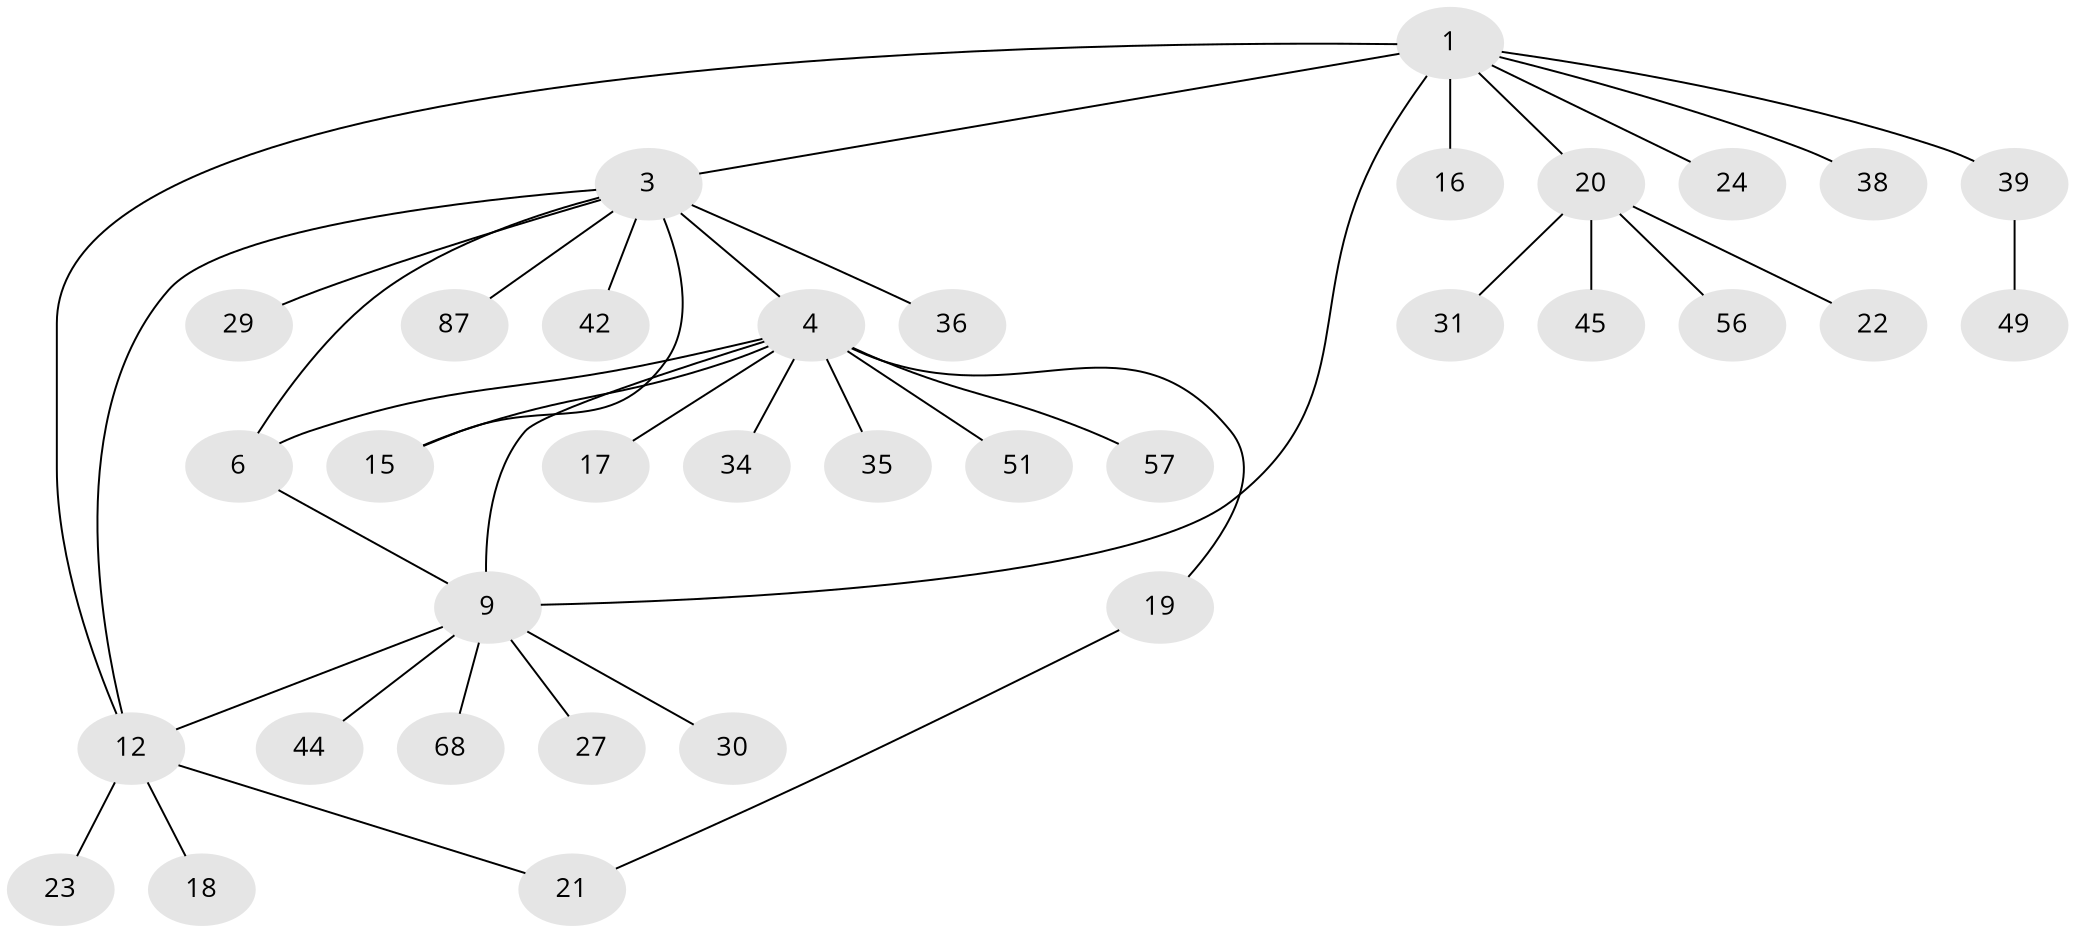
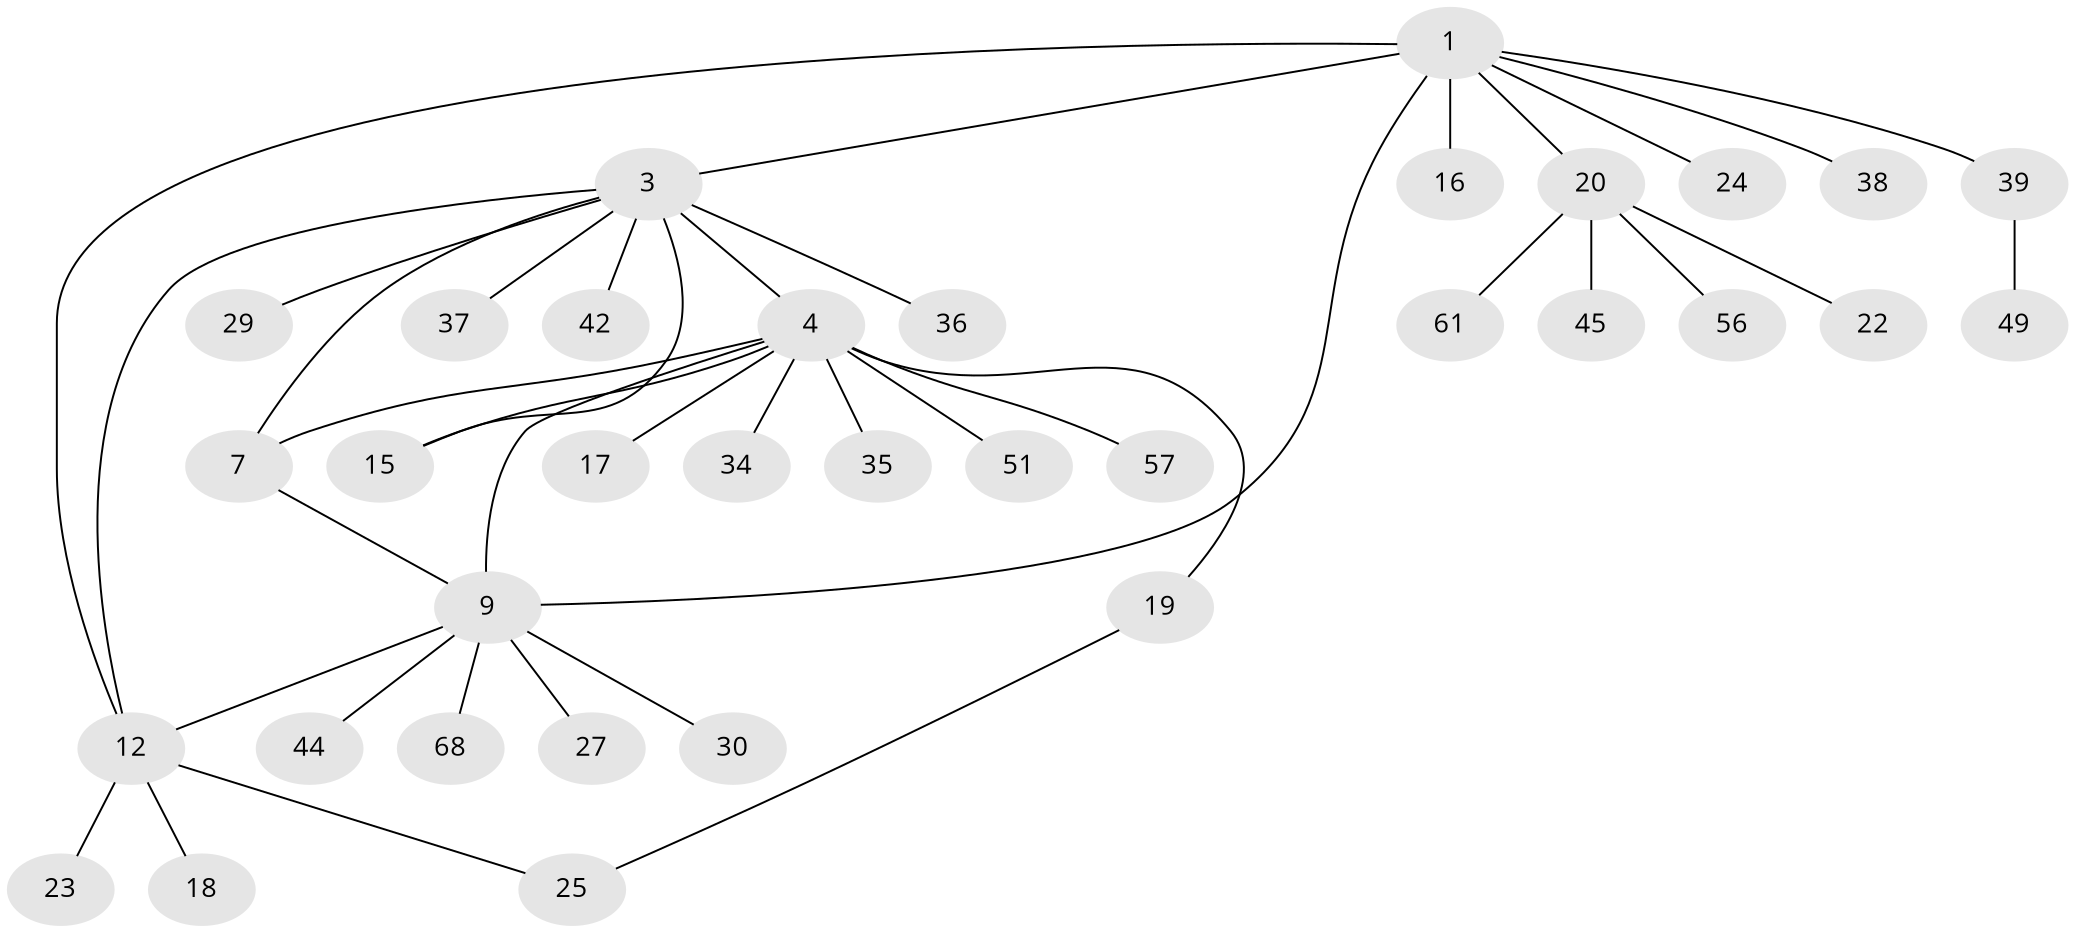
node "87": label "87" -> "37"
node "31": label "31" -> "61"
node "6": label "6" -> "7"
node "21": label "21" -> "25"
